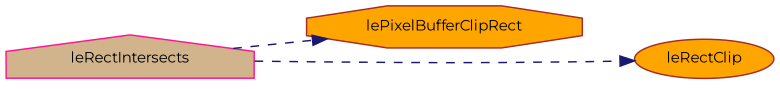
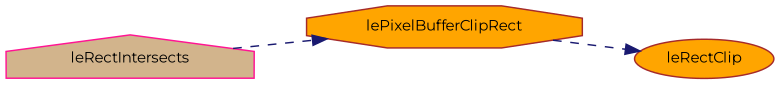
edge "leRectIntersects" -> "leRectClip": now "lePixelBufferClipRect" -> "leRectClip"
